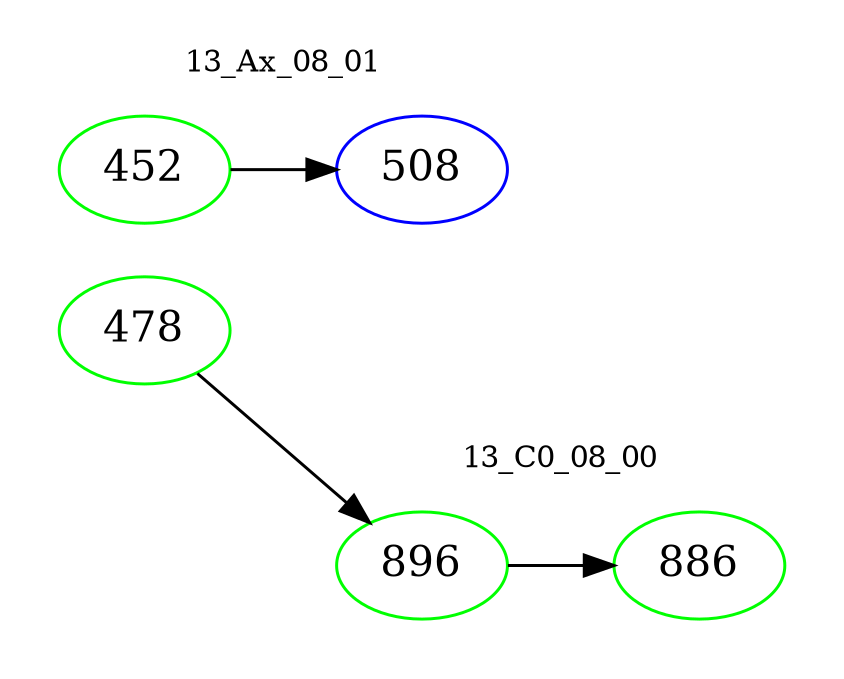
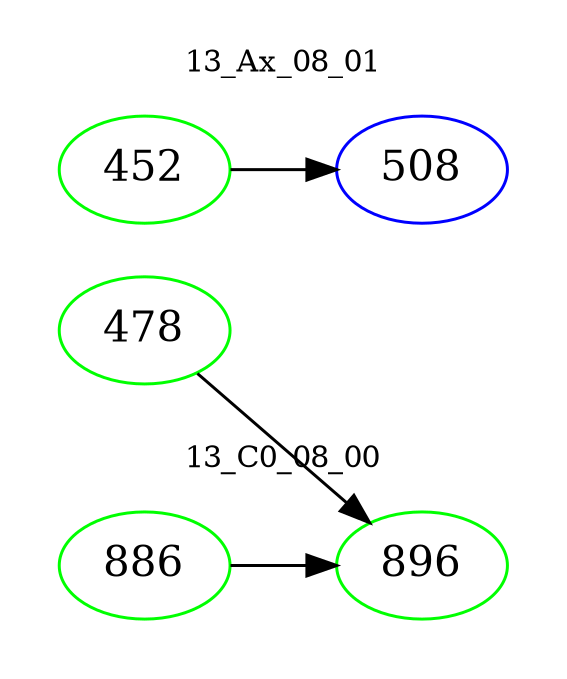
edge "896" -> "886": reversed
